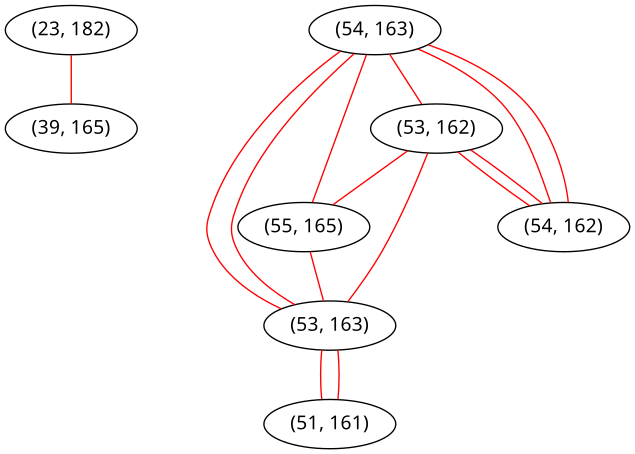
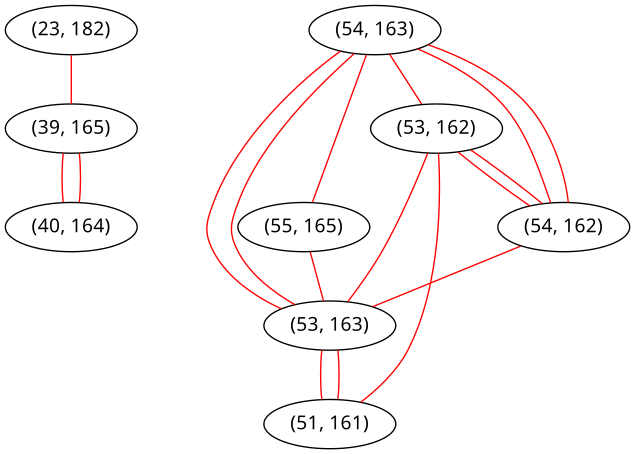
edge "(53, 162)" -- "(55, 165)": now "(53, 162)" -- "(51, 161)"
node "(40, 164)": added
edge "(54, 162)" -- "(53, 163)": added
